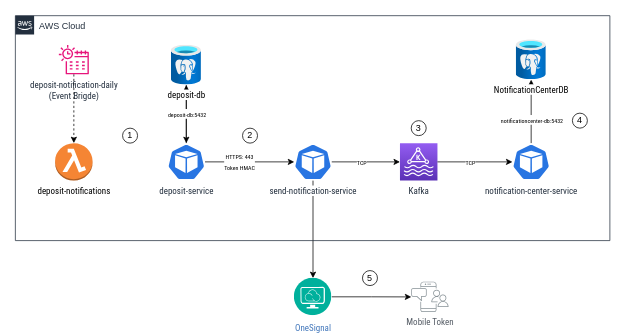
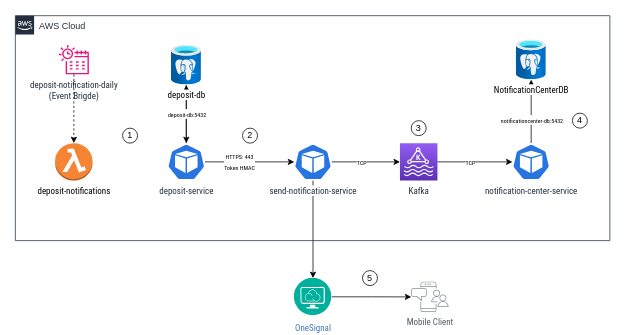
node "Mobile Token": label "Mobile Token" -> "Mobile Client"
